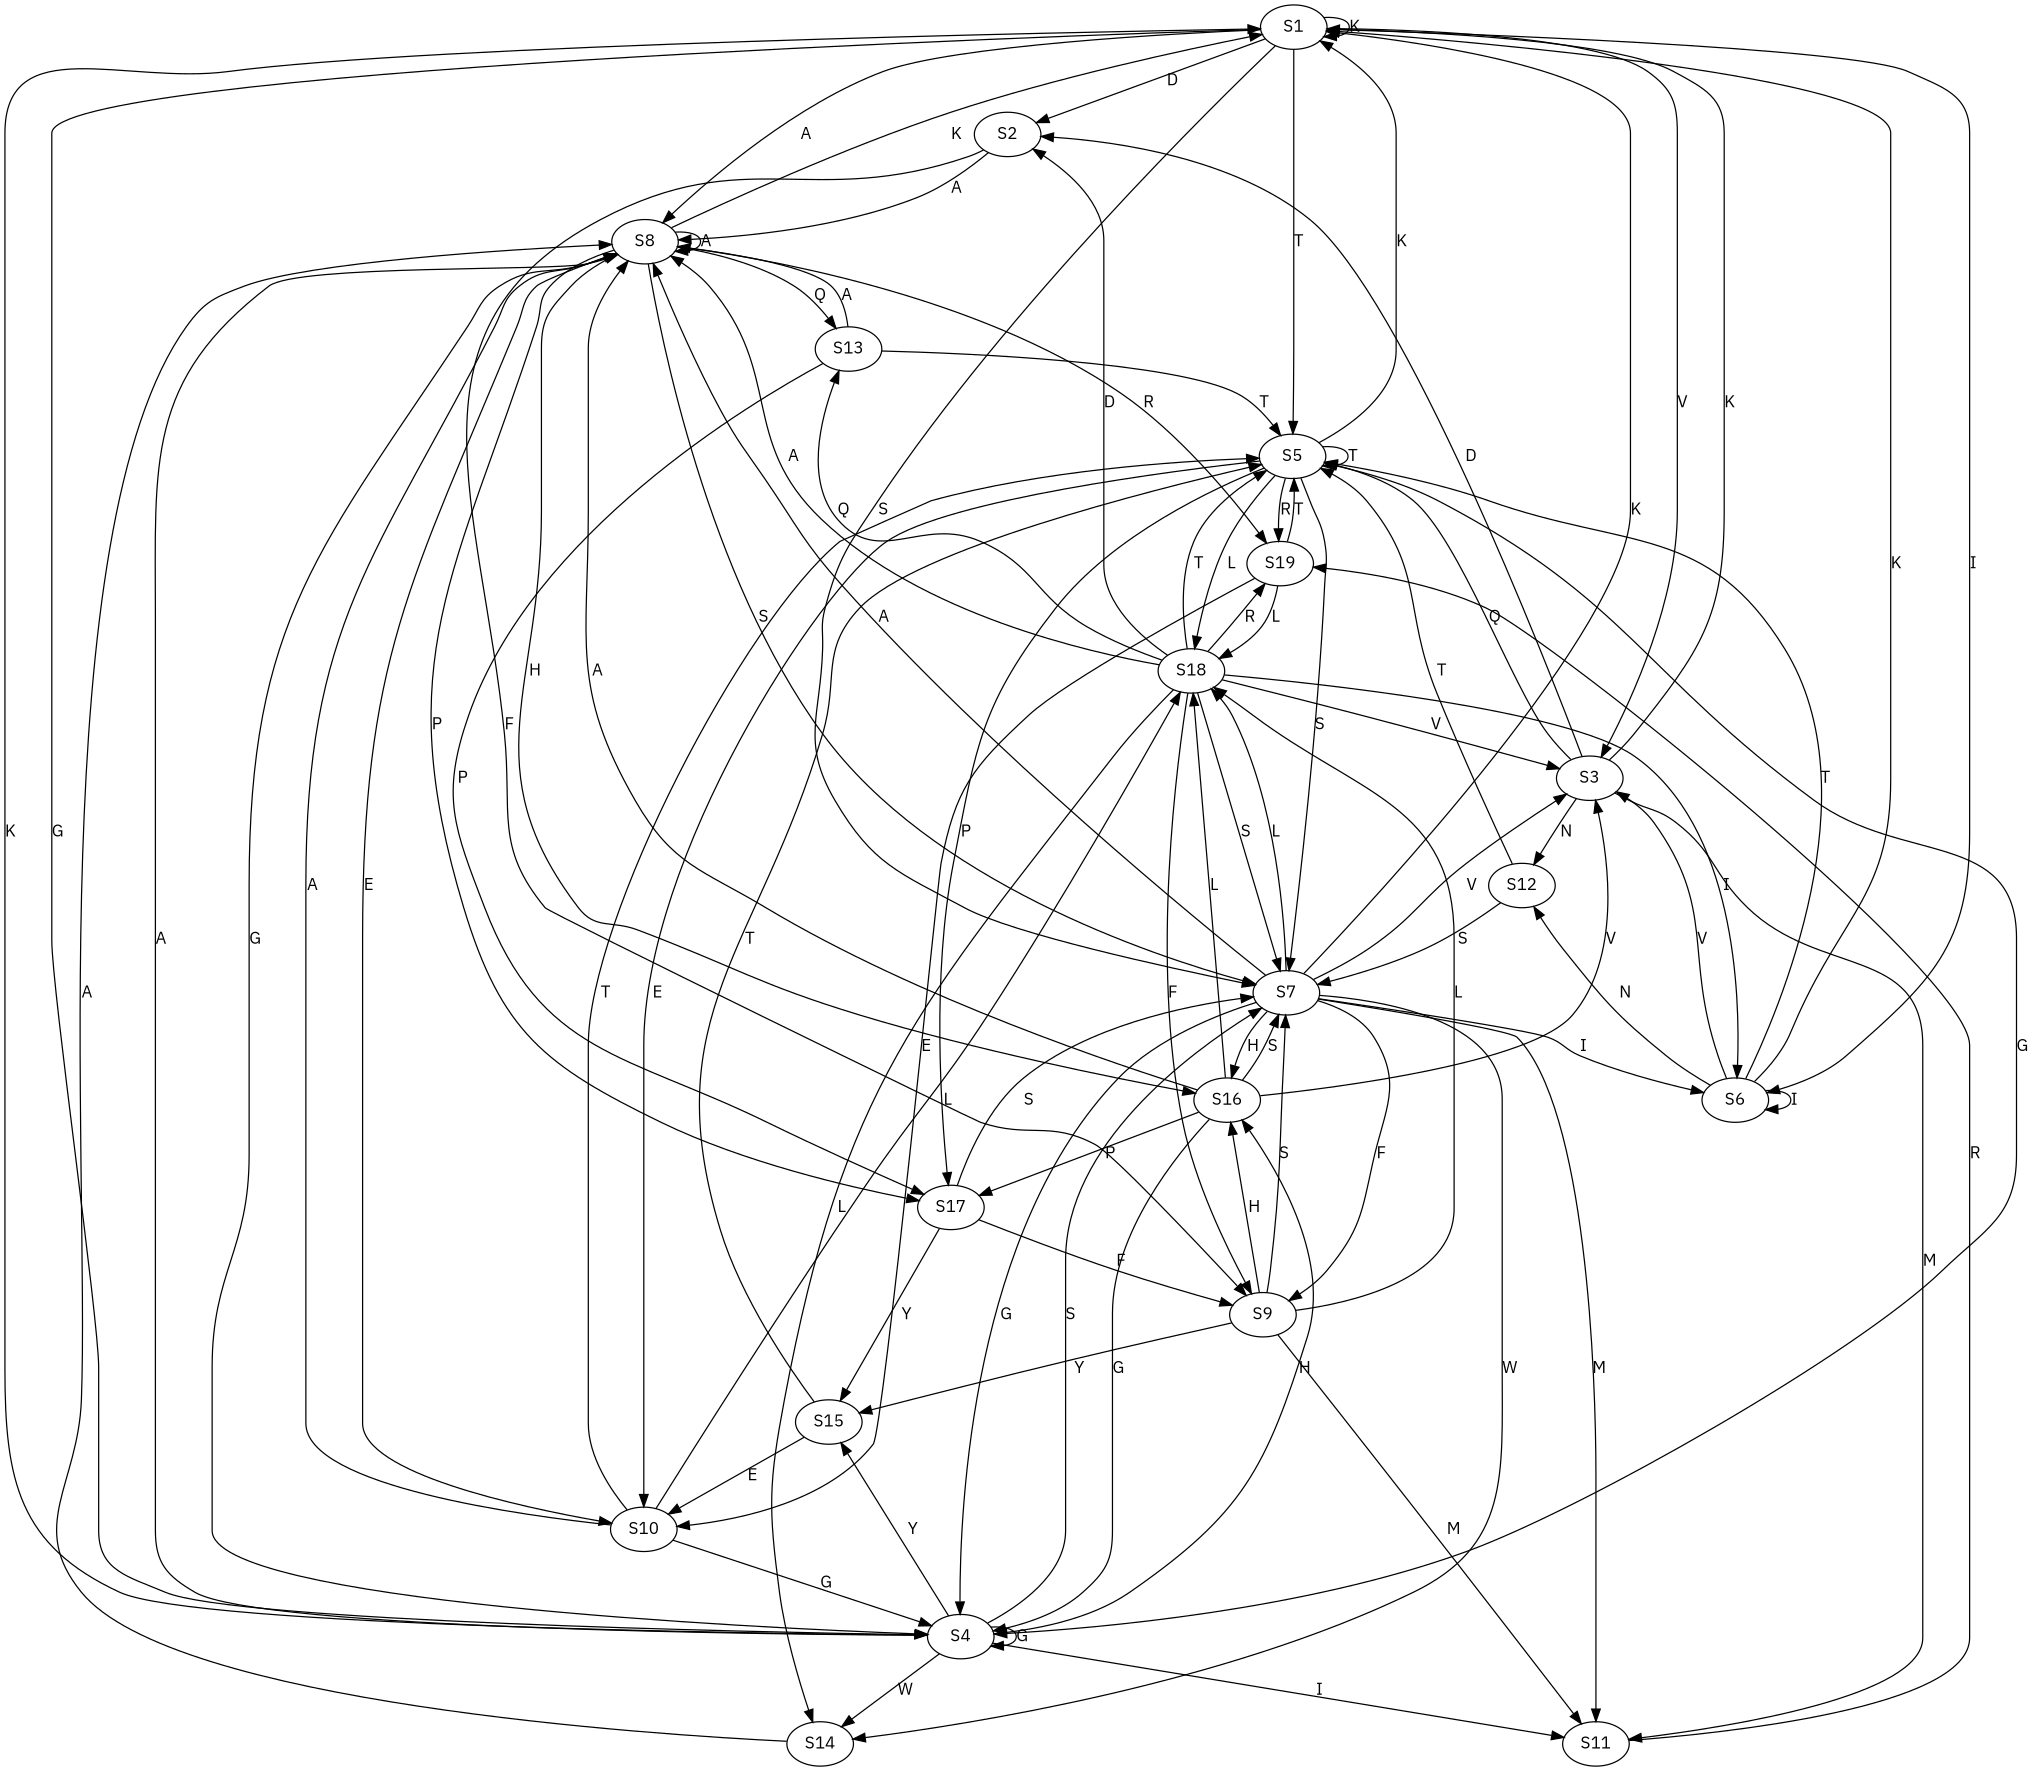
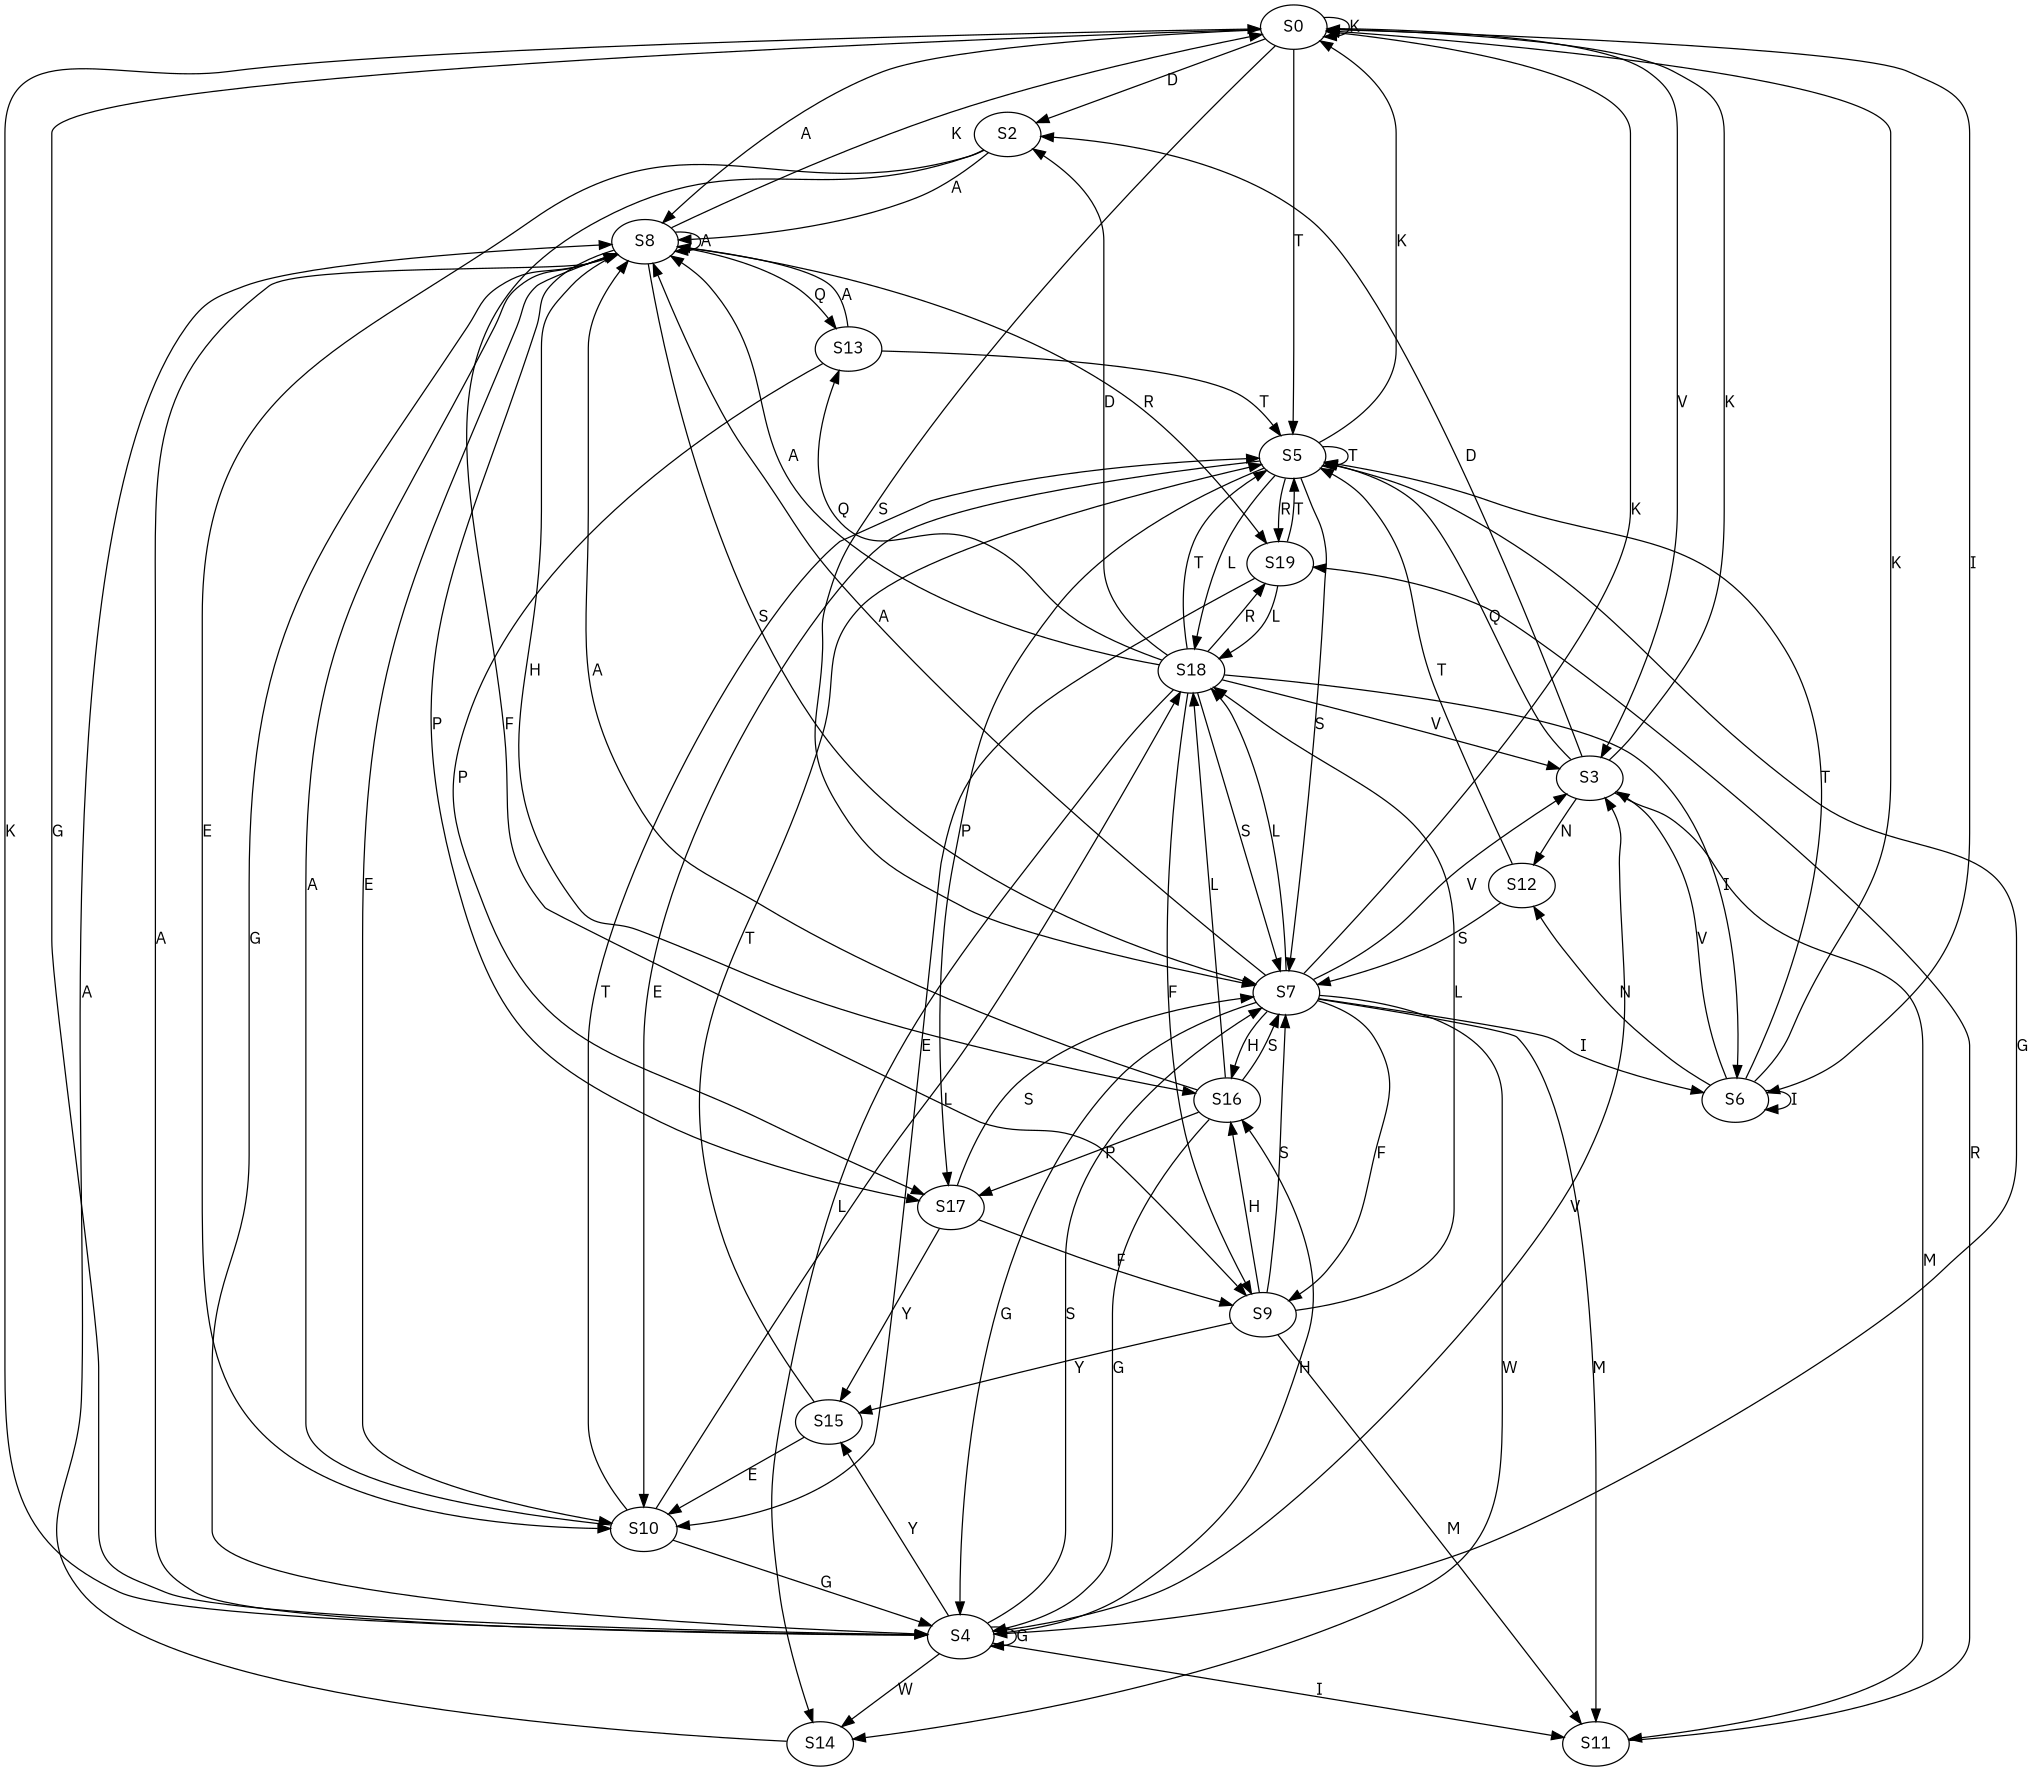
node "S1": label "S1" -> "S0"
edge "S2" -> "S10": added, label "E"
edge "S16" -> "S3": now "S4" -> "S3"
